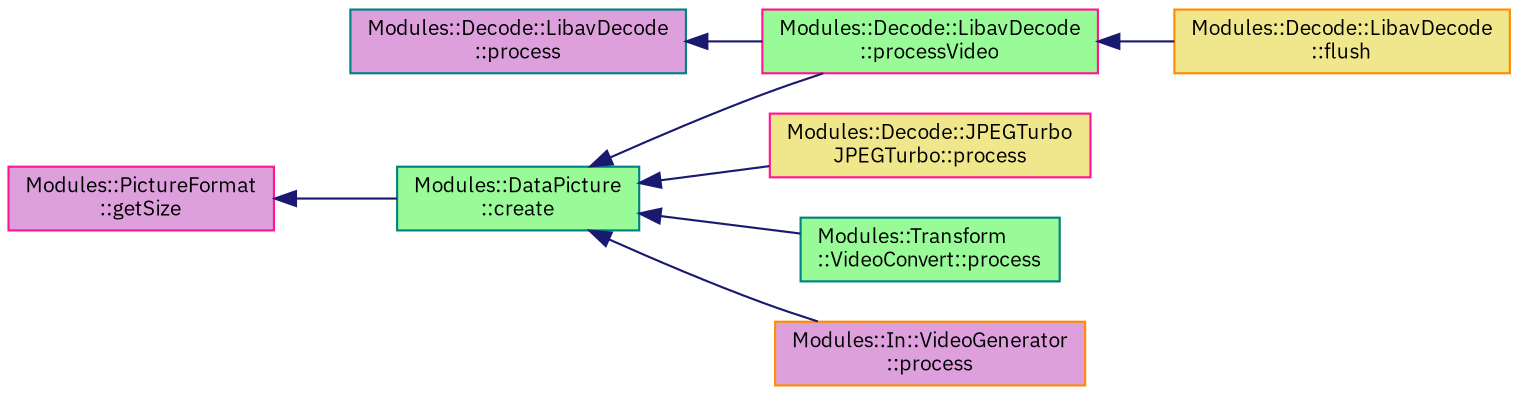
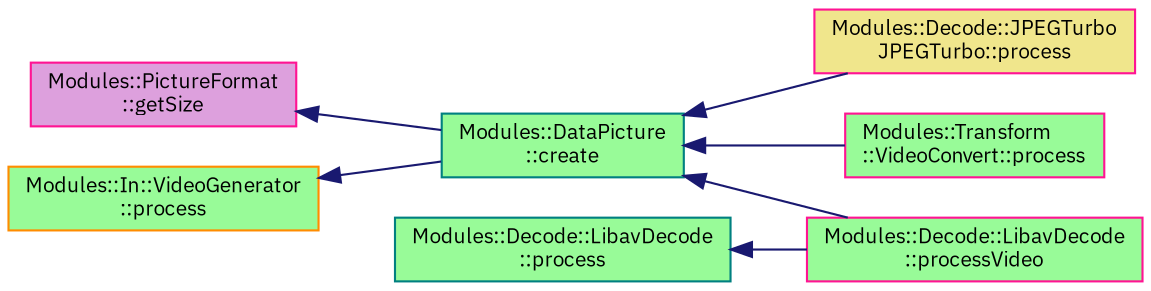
node "Modules::Decode::LibavDecode ::process": fillcolor plum -> palegreen
node "Modules::Decode::LibavDecode ::flush": removed
node "Modules::Transform ::VideoConvert::process": color teal -> deeppink
edge "Modules::In::VideoGenerator ::process" -> "Modules::DataPicture ::create": reversed
node "Modules::In::VideoGenerator ::process": fillcolor plum -> palegreen
